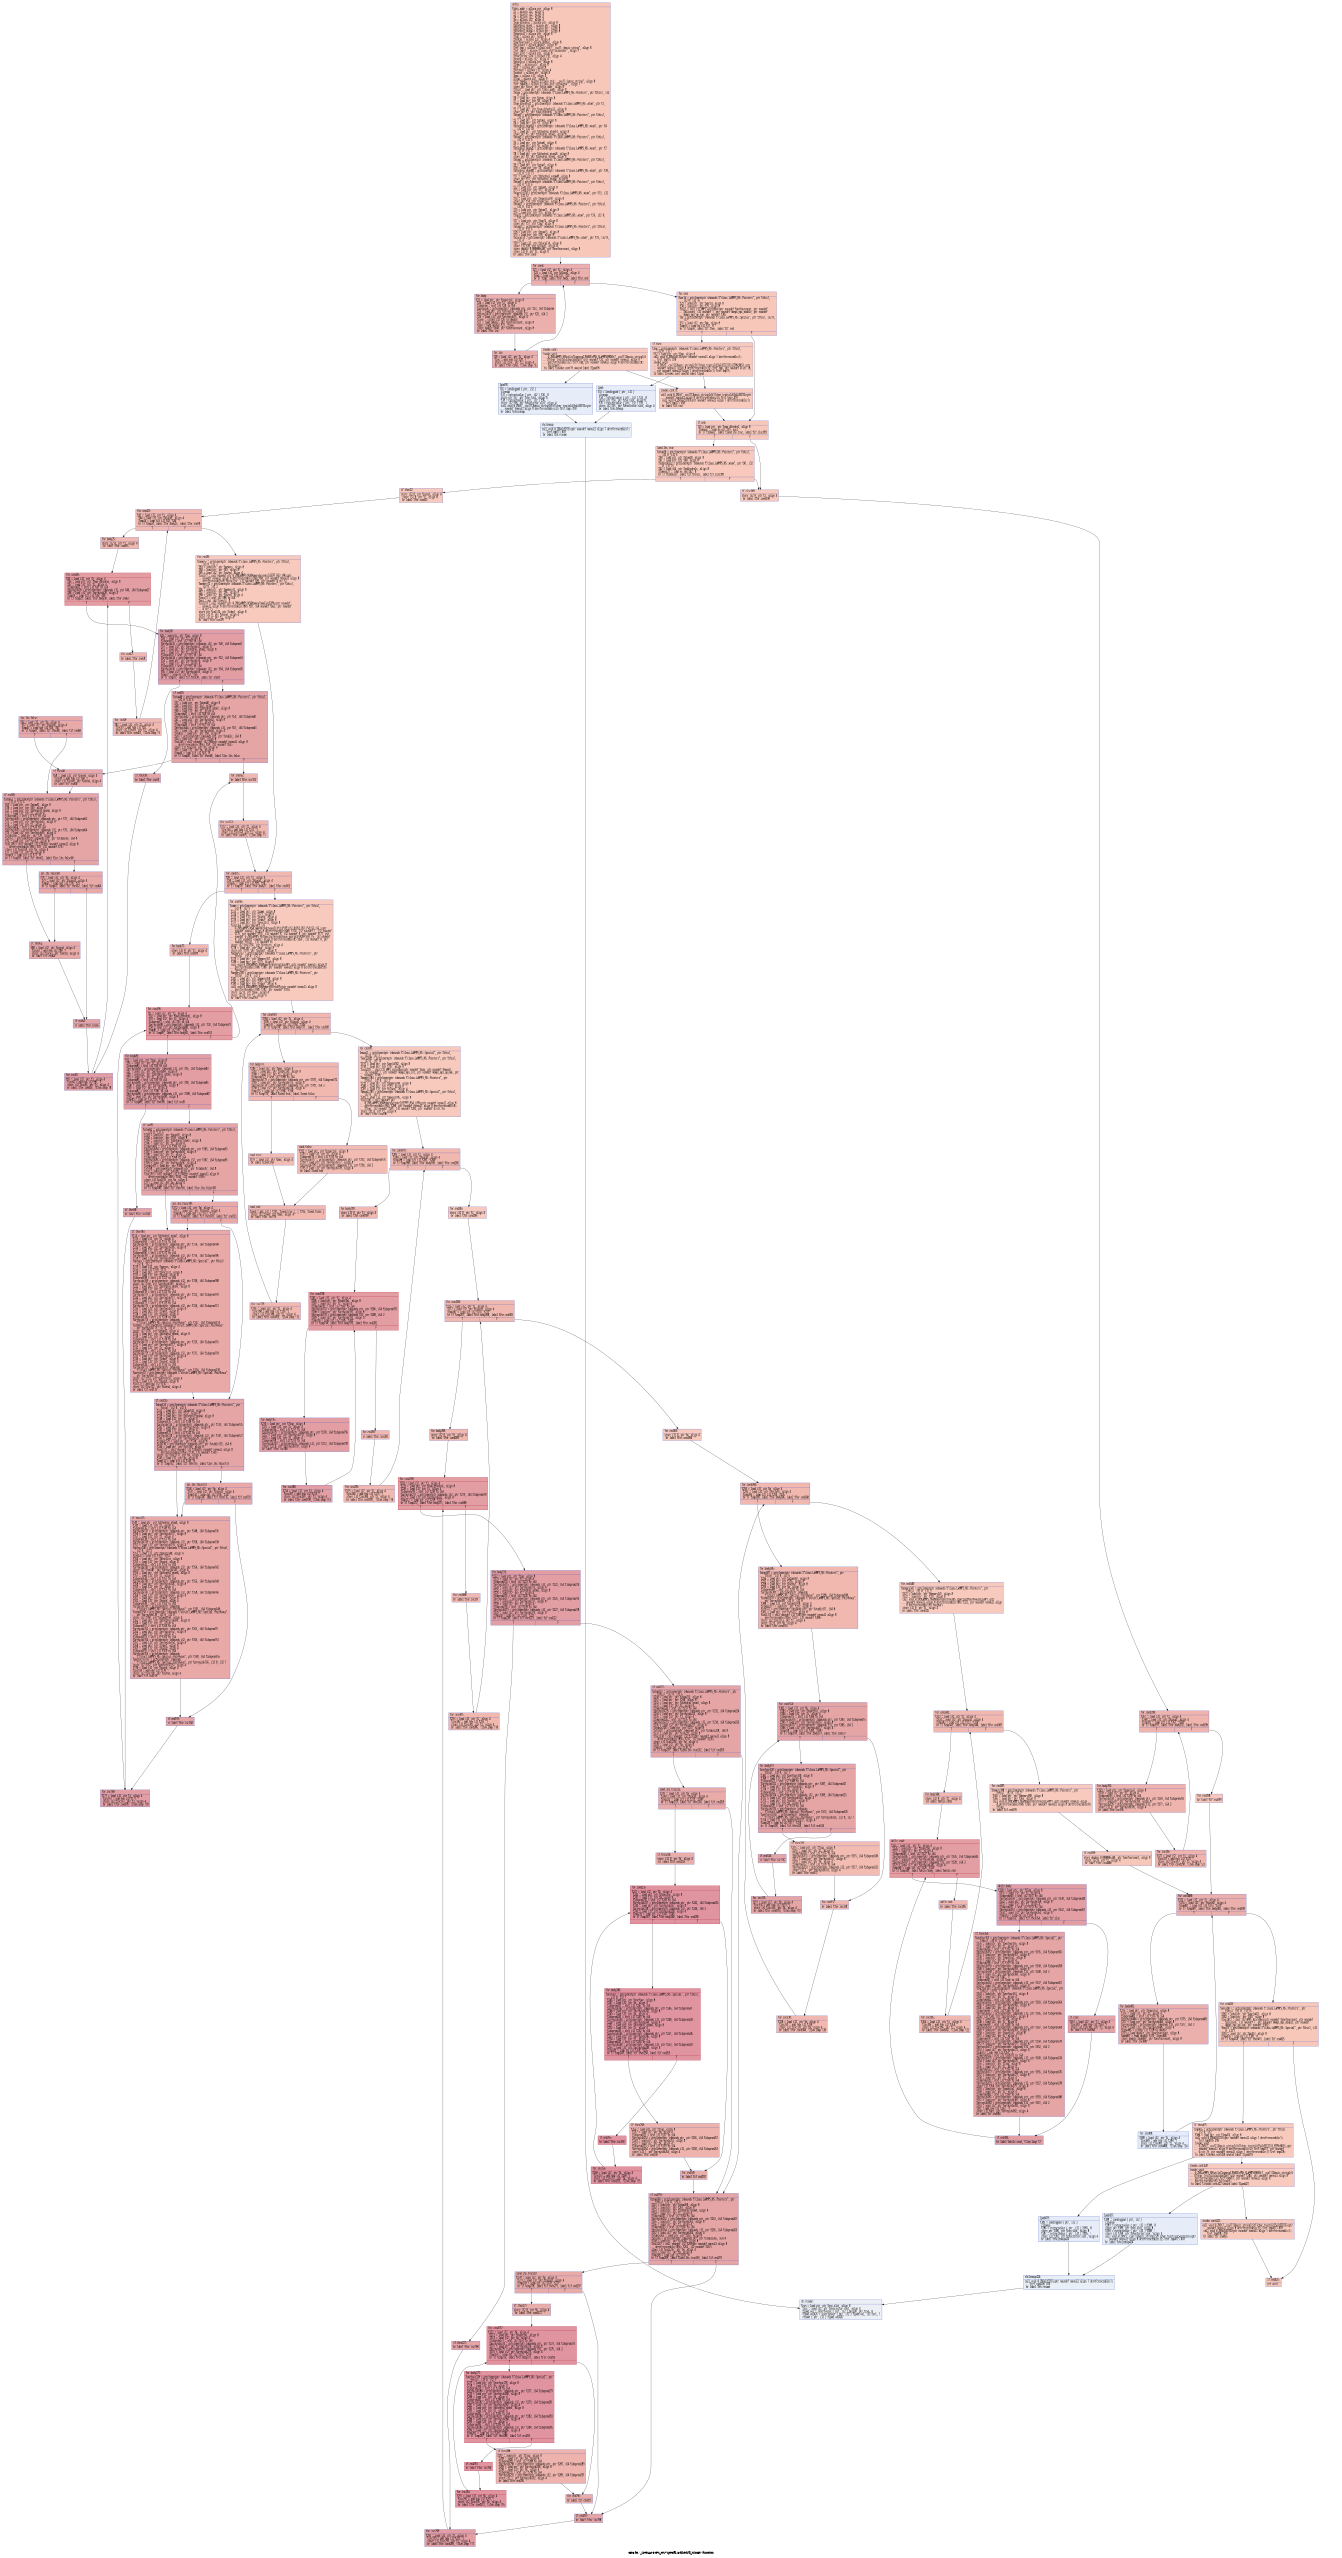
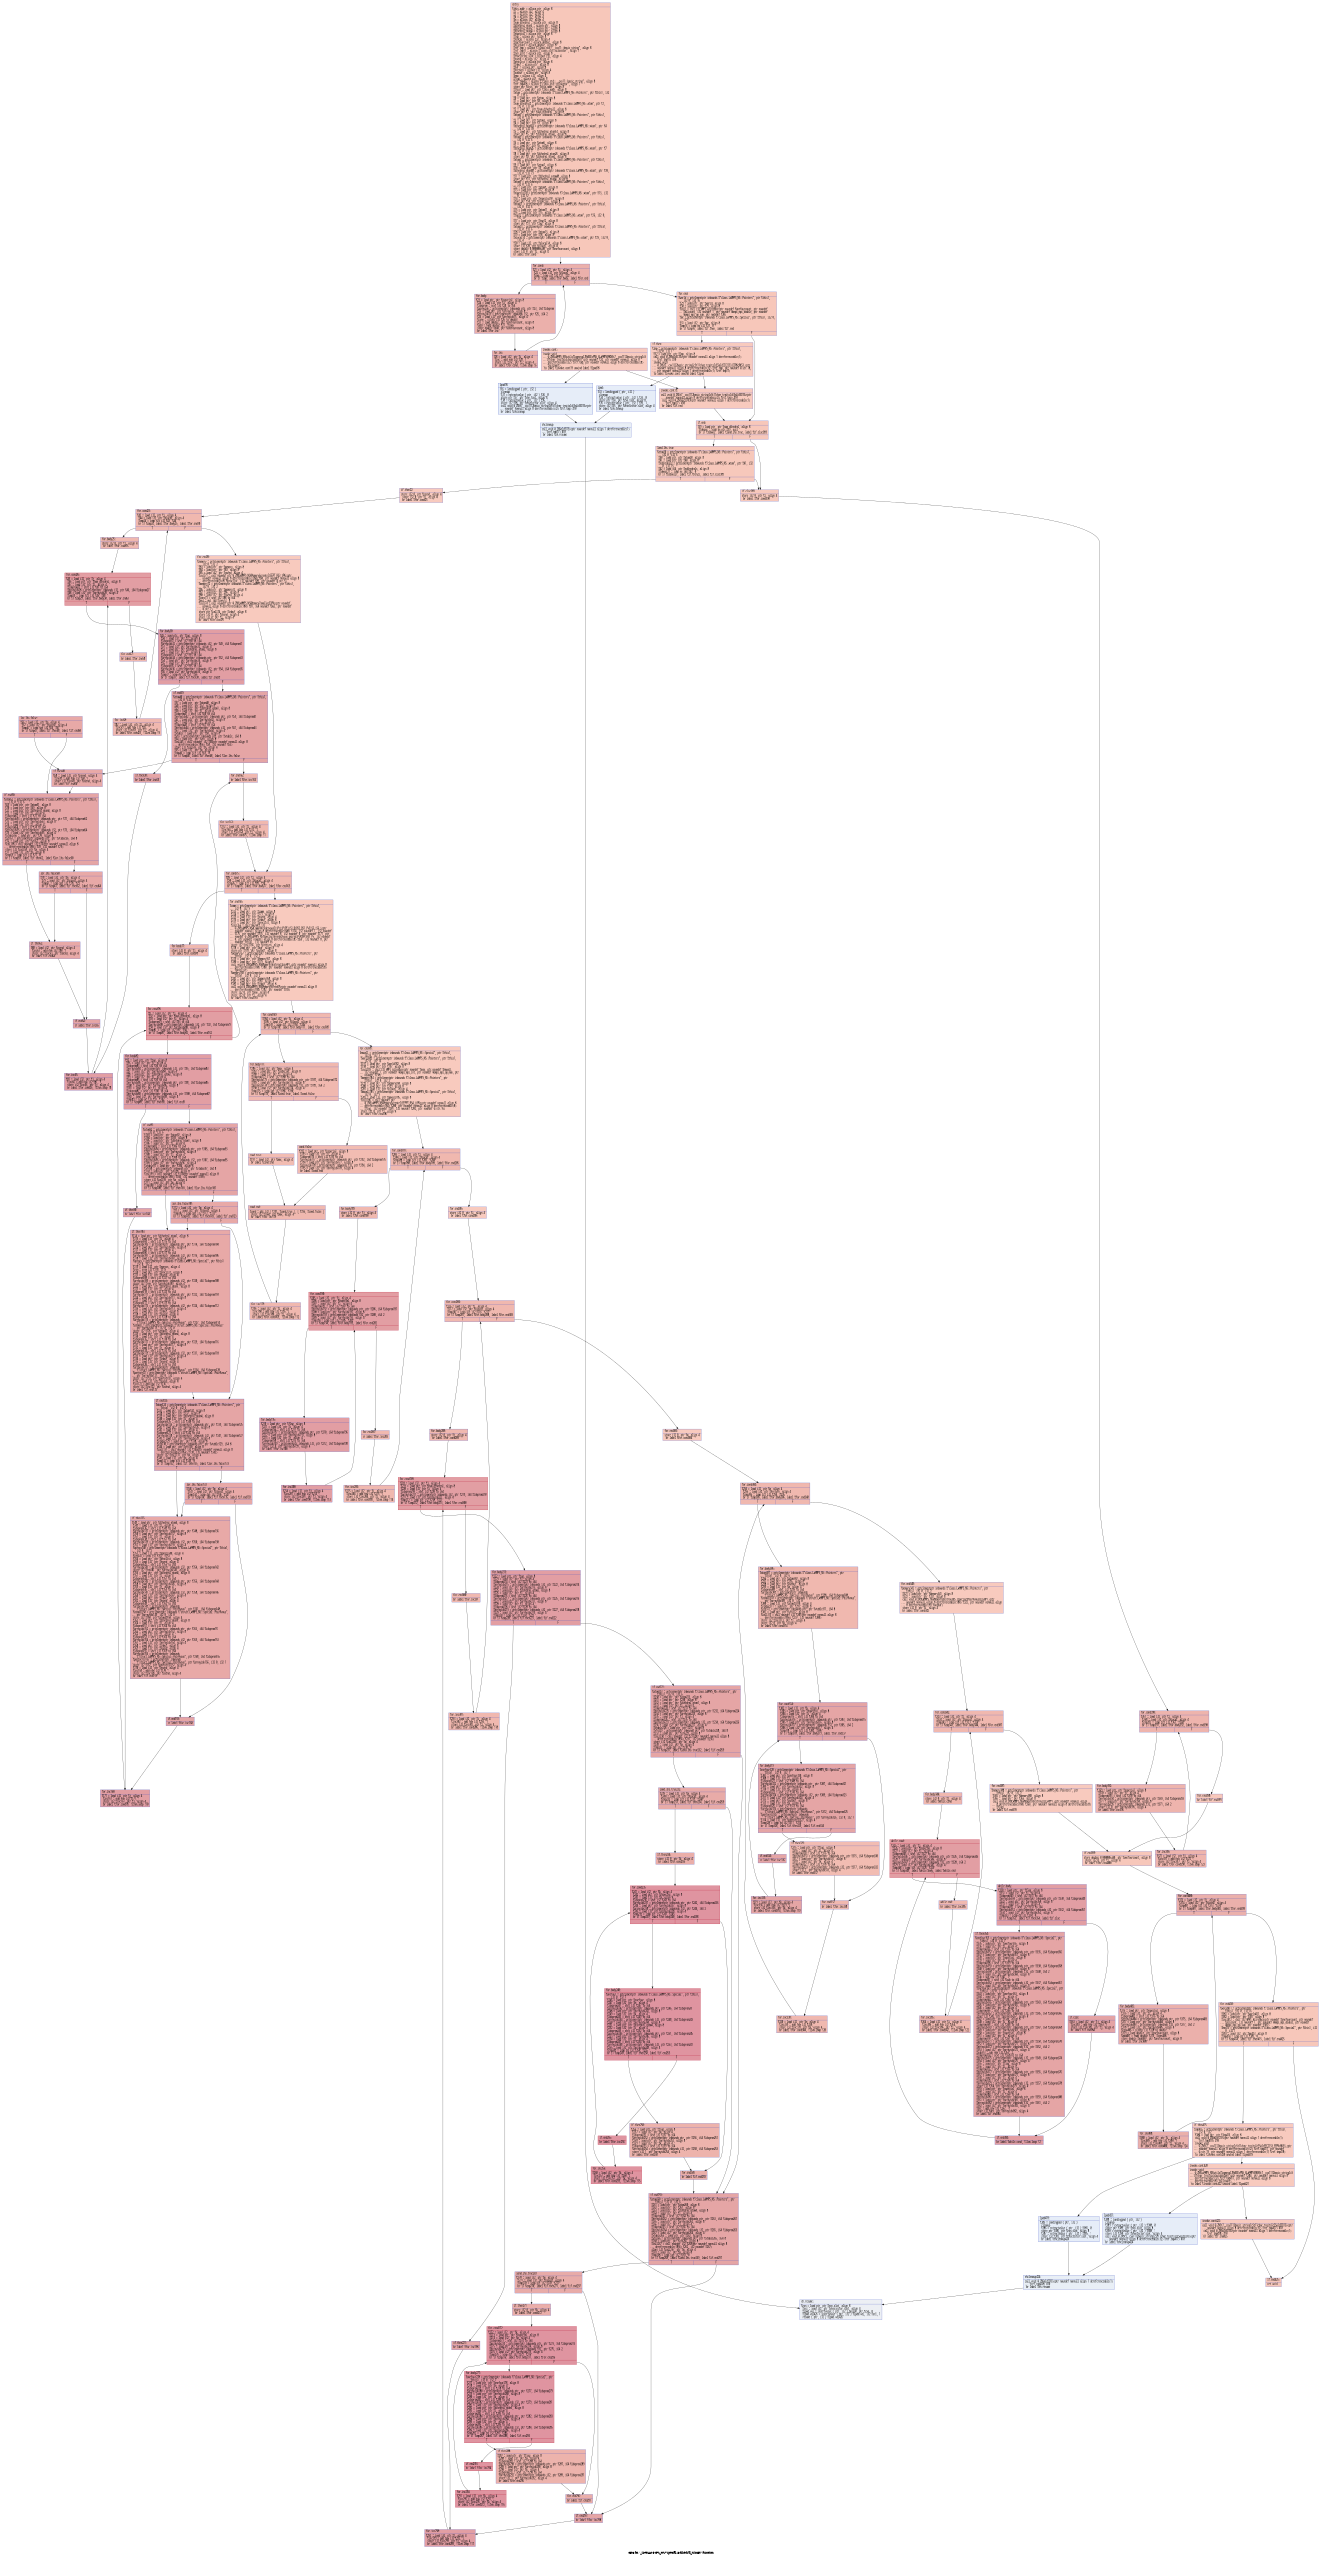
edge "for.end398:" -> "for.cond400:": now "for.end398:" -> "if.end399:"
node "for.inc408:": fillcolor #c7d7f070 -> #d24b4070
